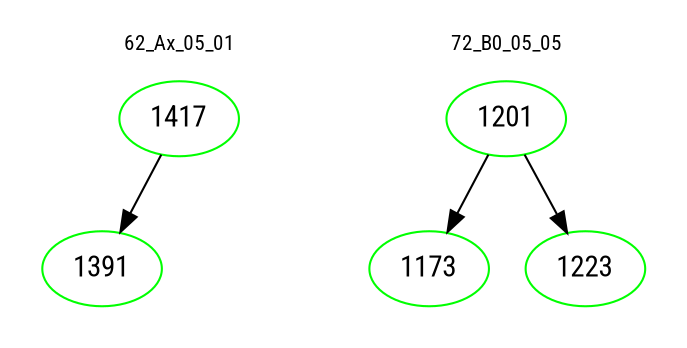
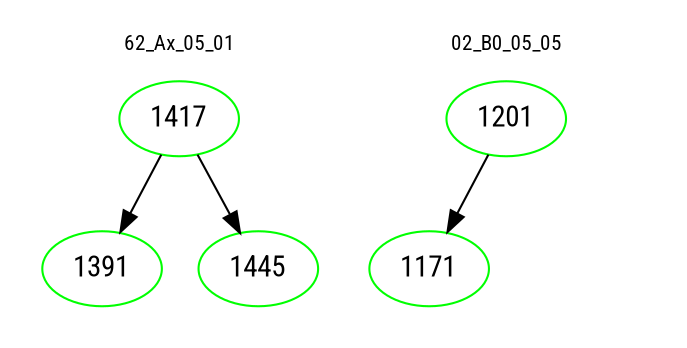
cluster "72_B0_05_05": label "72_B0_05_05" -> "02_B0_05_05"
node "1445": added
node "1173": label "1173" -> "1171"
node "1223": removed
